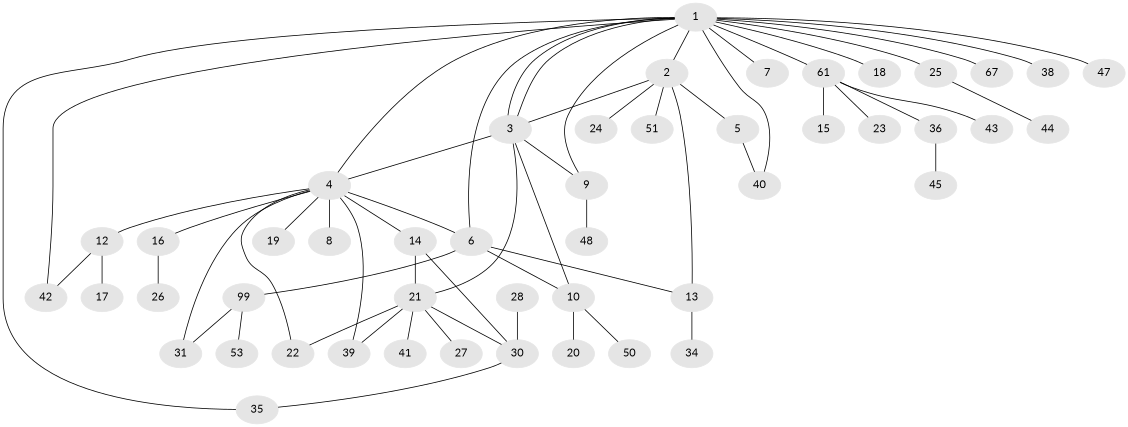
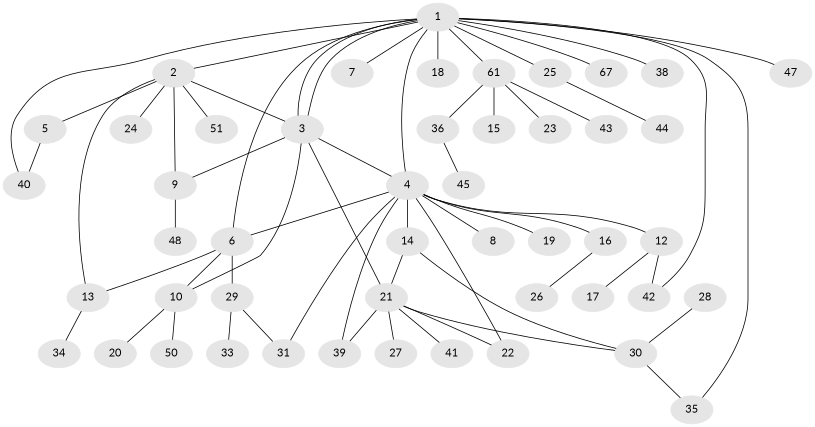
edge "1" -- "9": now "2" -- "9"
node "99": label "99" -> "29"
node "53": label "53" -> "33"
